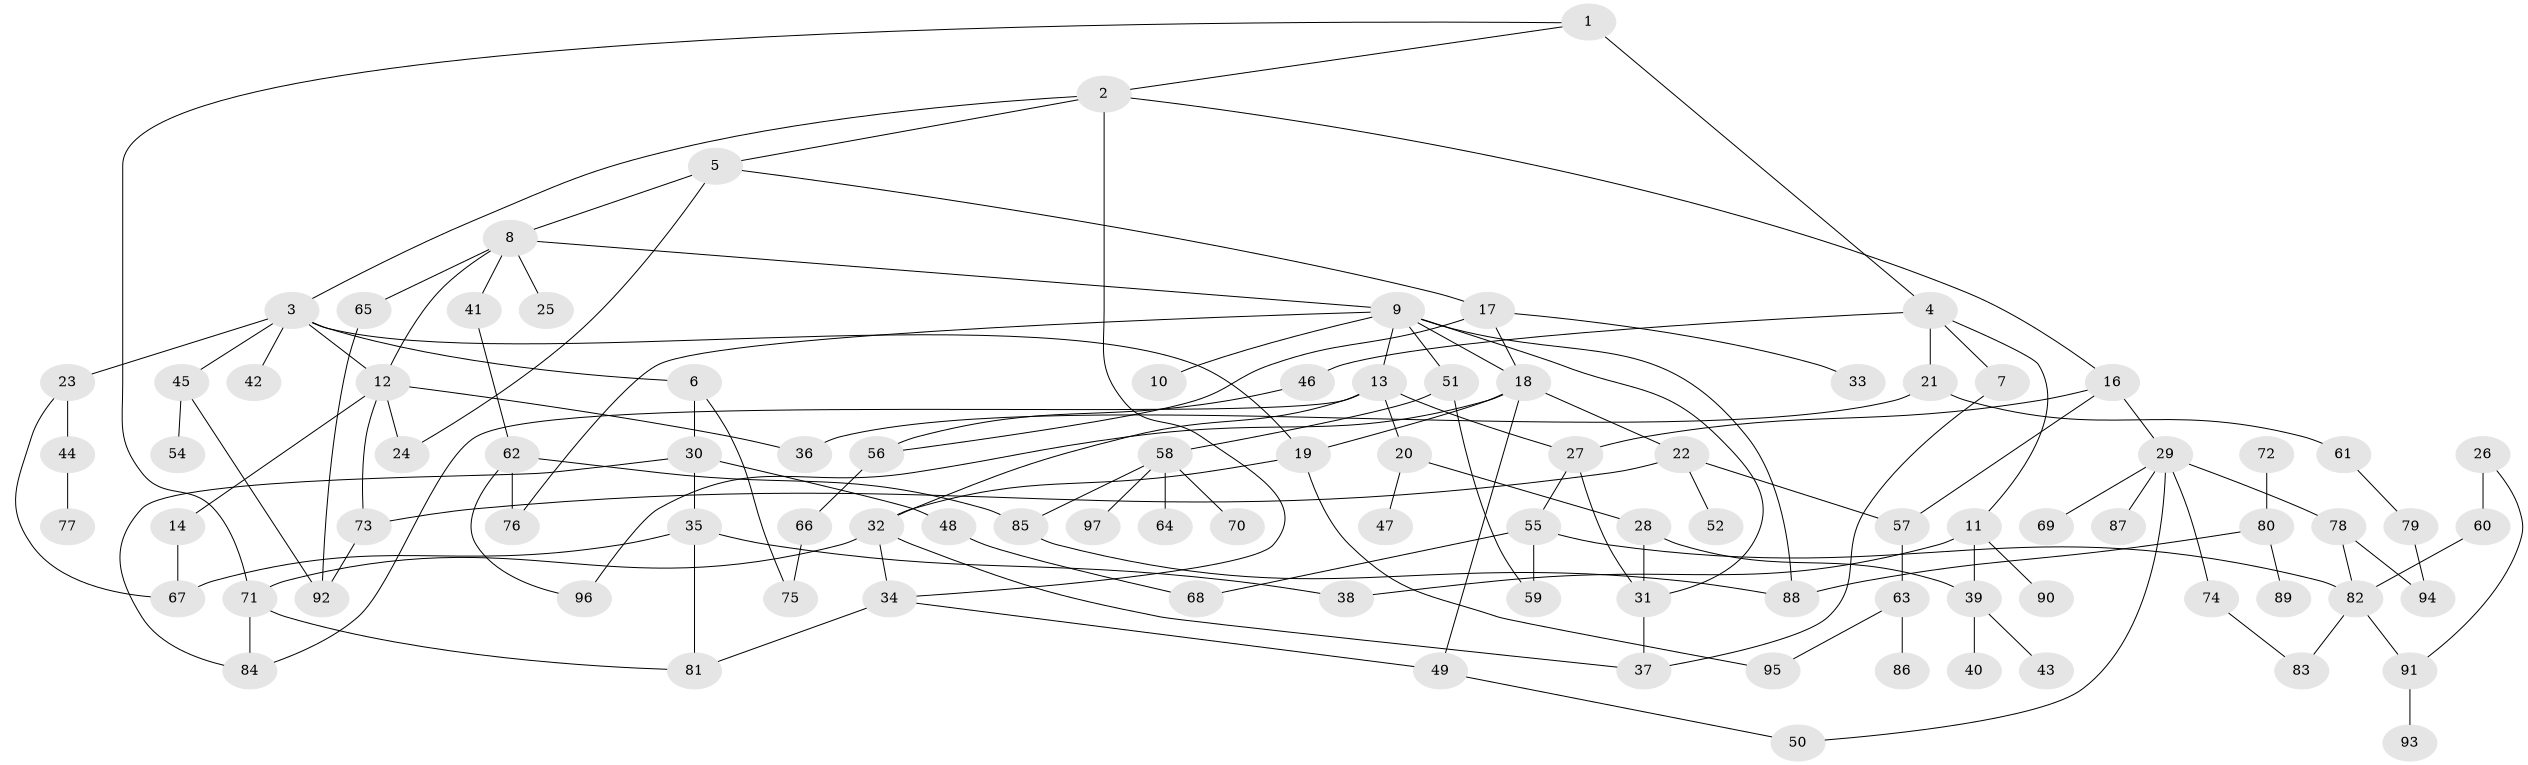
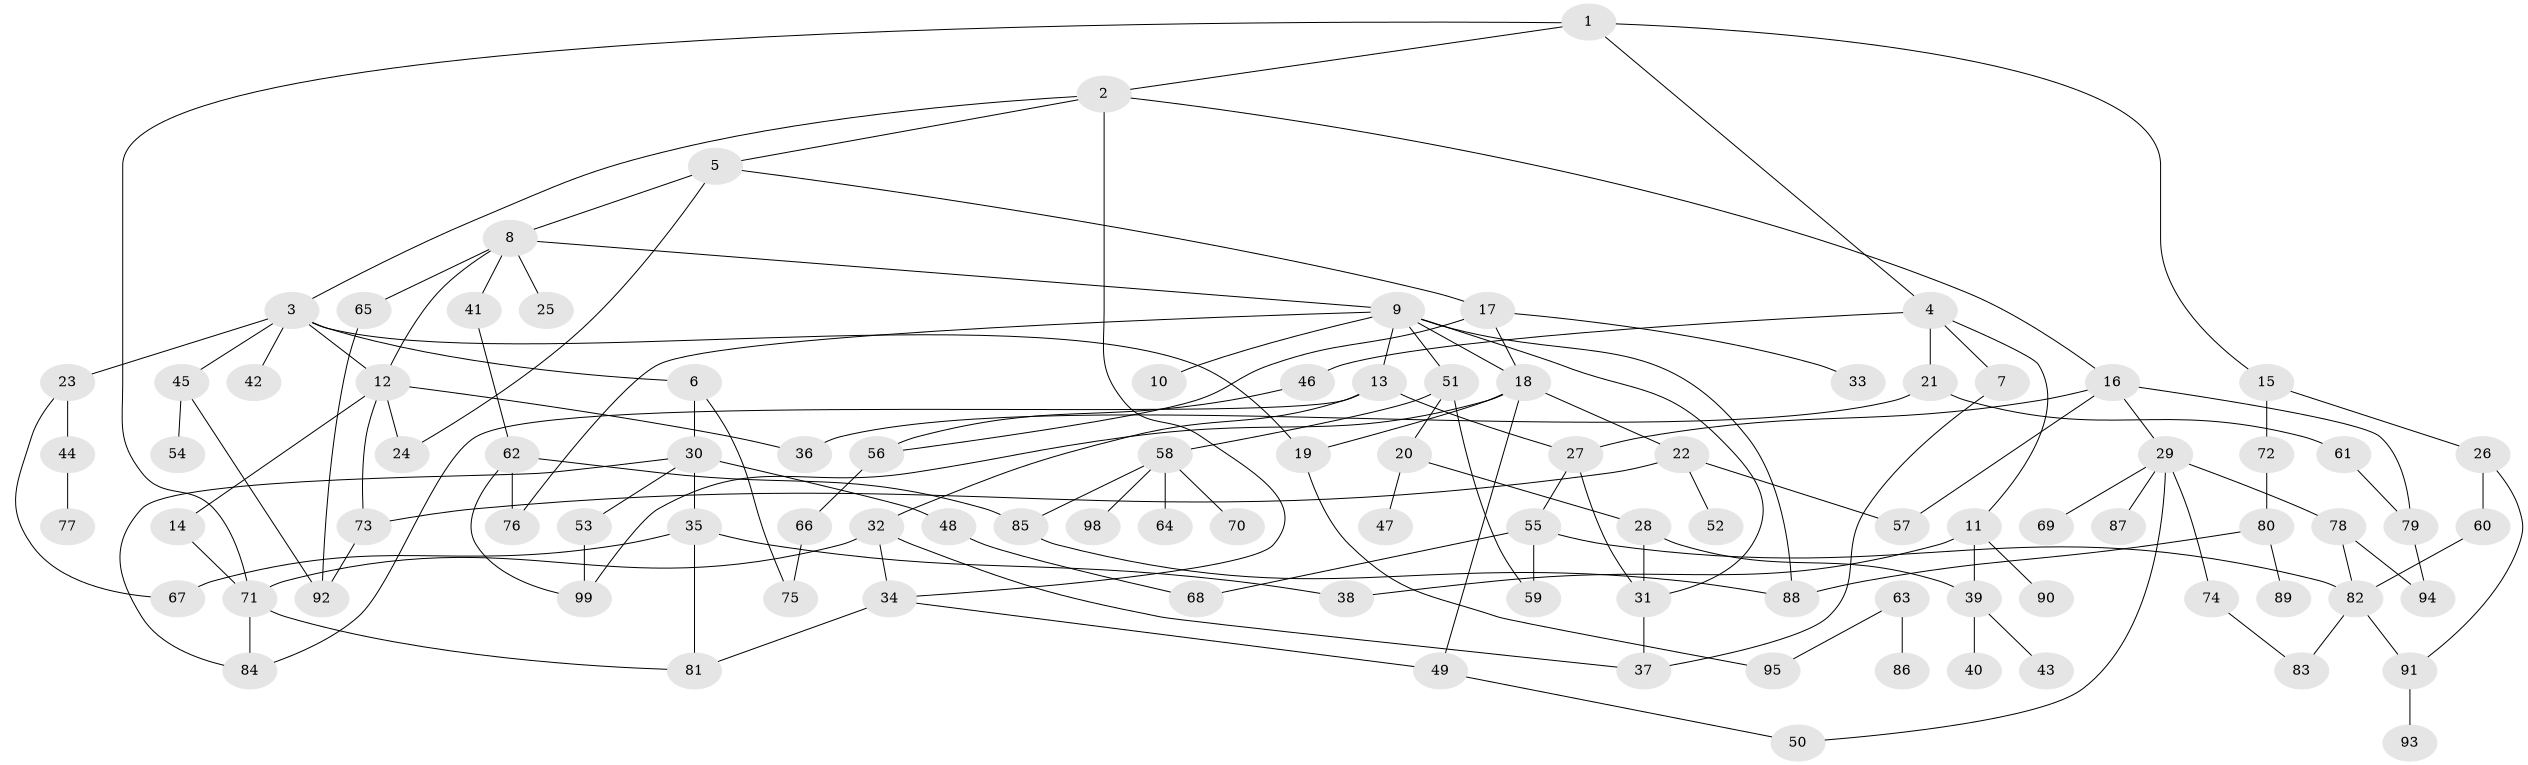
node "15": added
edge "16" -- "79": added
edge "13" -- "20": now "51" -- "20"
edge "19" -- "32": removed
node "53": added
node "97": label "97" -> "98"
edge "14" -- "67": now "14" -- "71"
edge "57" -- "63": removed
node "96": label "96" -> "99"
